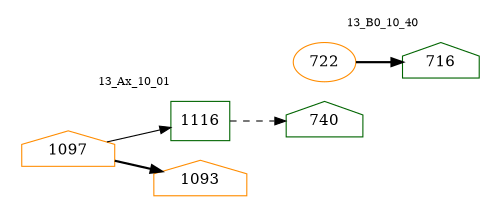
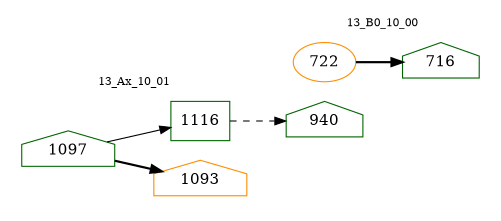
cluster "13_B0_10_40": label "13_B0_10_40" -> "13_B0_10_00"
node "740": label "740" -> "940"
node "1097": color darkorange -> darkgreen
